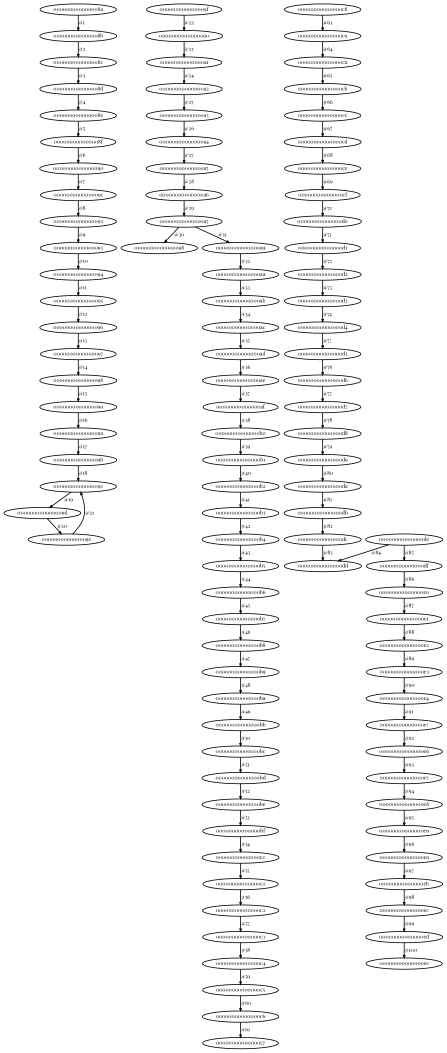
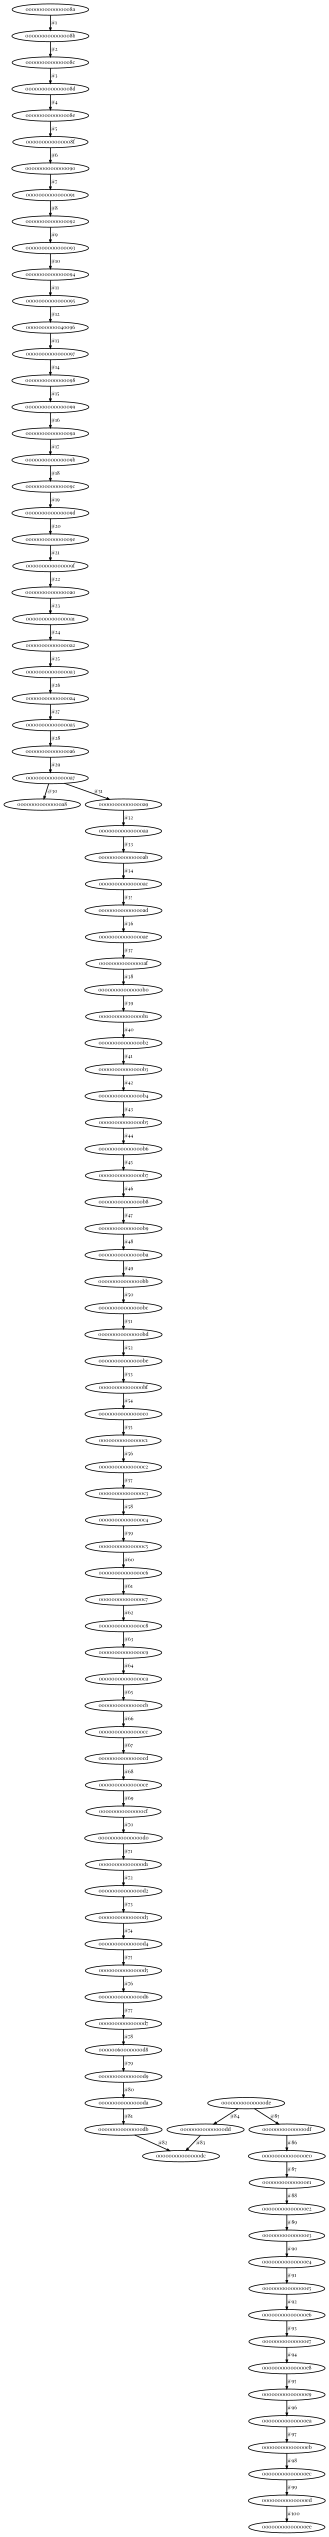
node "0000000000000096": label "0000000000000096" -> "0000000000040096"
node "00000000000000d8": label "00000000000000d8" -> "00000060000000d8"
edge "000000000000009e" -> "000000000000009c": now "000000000000009e" -> "000000000000009f"
edge "00000000000000dc" -> "00000000000000dd": reversed
edge "00000000000000c7" -> "00000000000000c8": added, label "@62"
